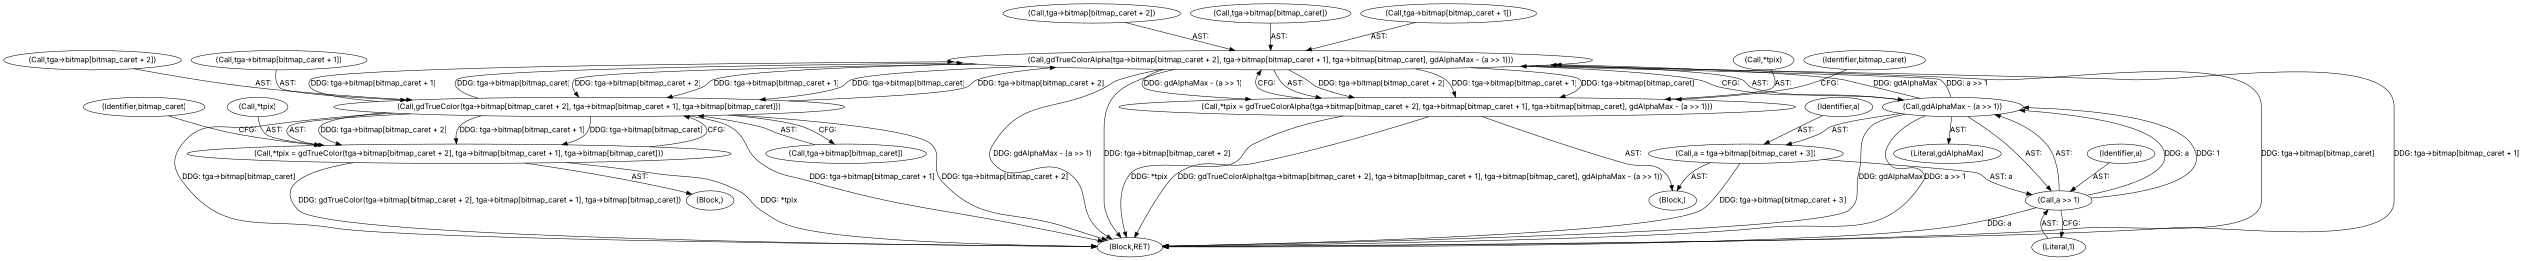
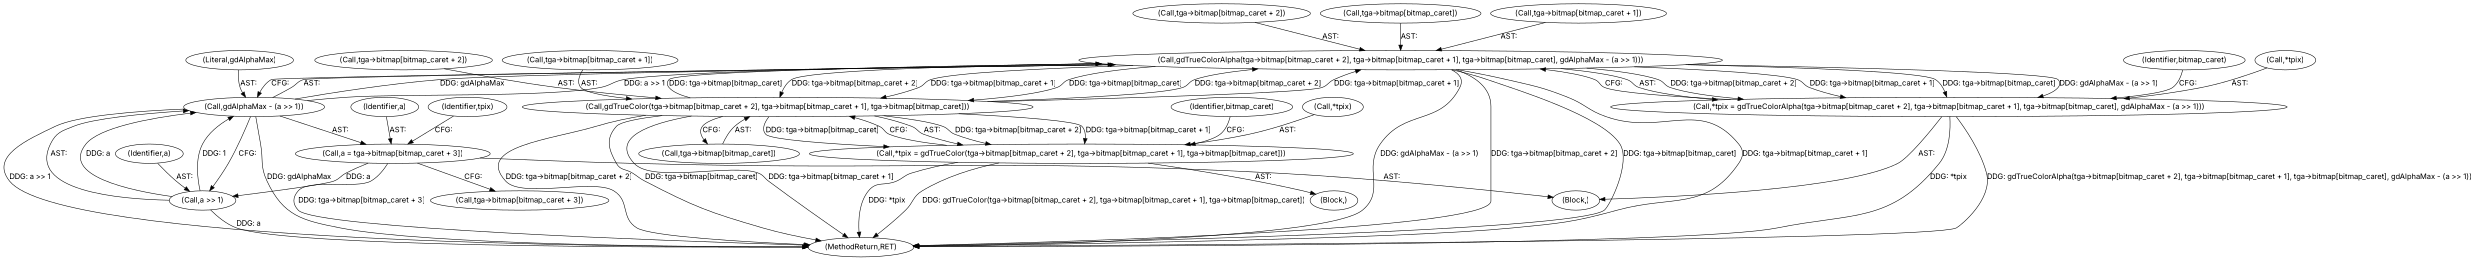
node "(Identifier,tpix)": added
edge "(Call,gdAlphaMax - (a >> 1))" -> "(Literal,gdAlphaMax)": reversed
edge "(Call,gdAlphaMax - (a >> 1))" -> "(Call,a >> 1)": label "AST: " -> "CFG: "
edge "(Call,a = tga->bitmap[bitmap_caret + 3])" -> "(Call,a >> 1)": label "AST: a" -> "DDG: a"
node "(Call,tga->bitmap[bitmap_caret + 3])": added
node "(Block,RET)": label "(Block,RET)" -> "(MethodReturn,RET)"
node "(Literal,1)": removed
